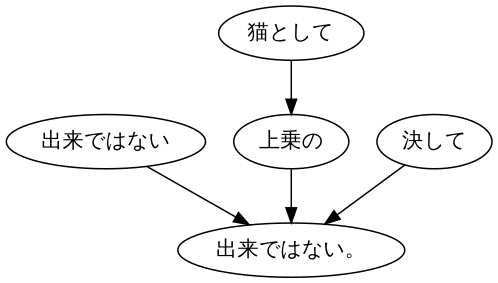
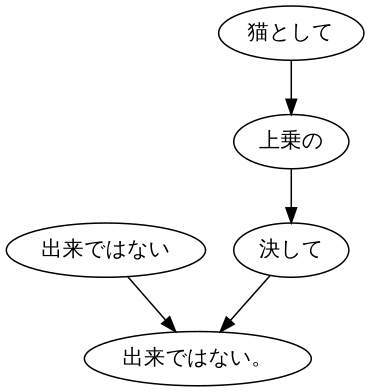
edge "上乗の" -> "出来ではない。": now "上乗の" -> "決して"
